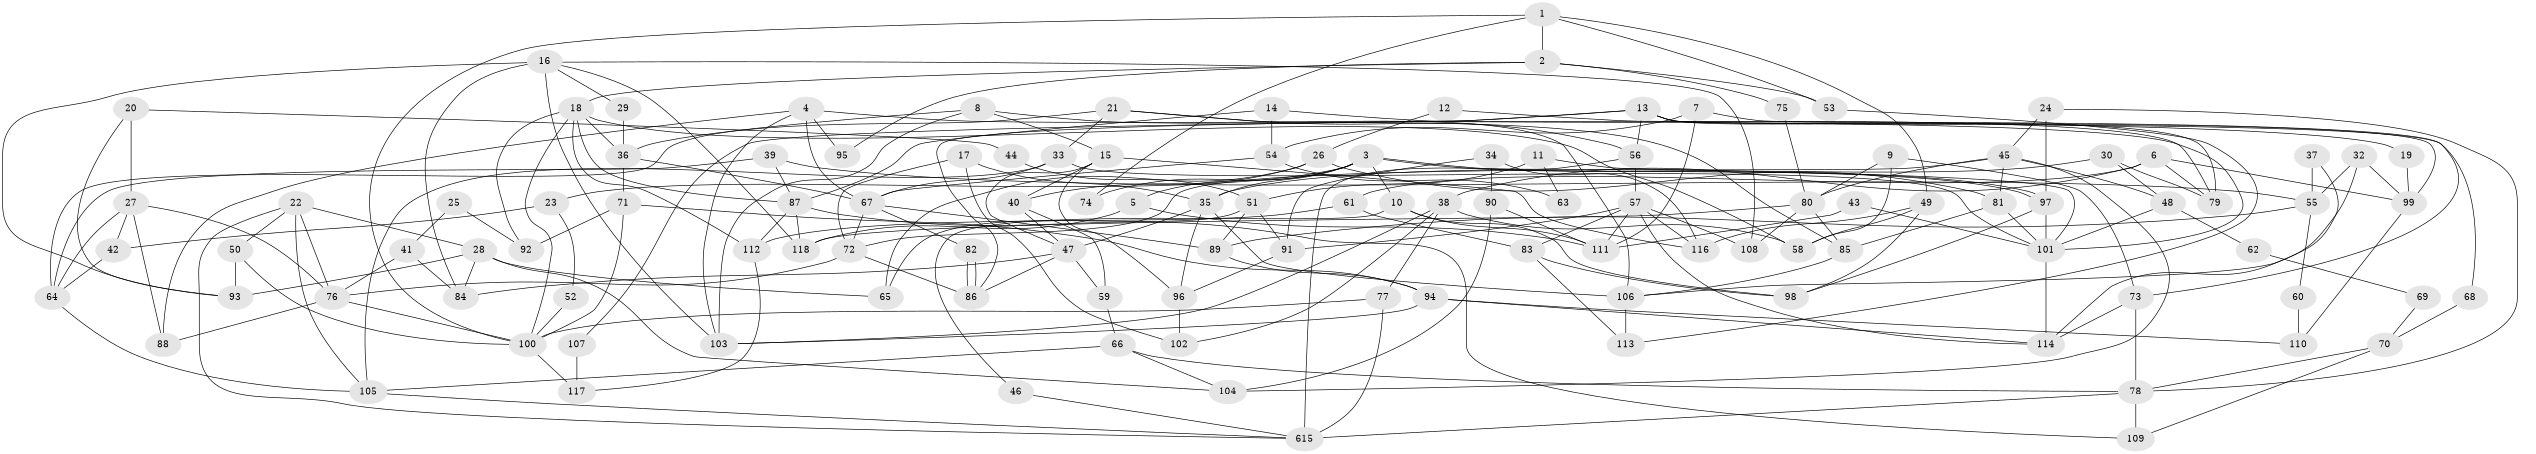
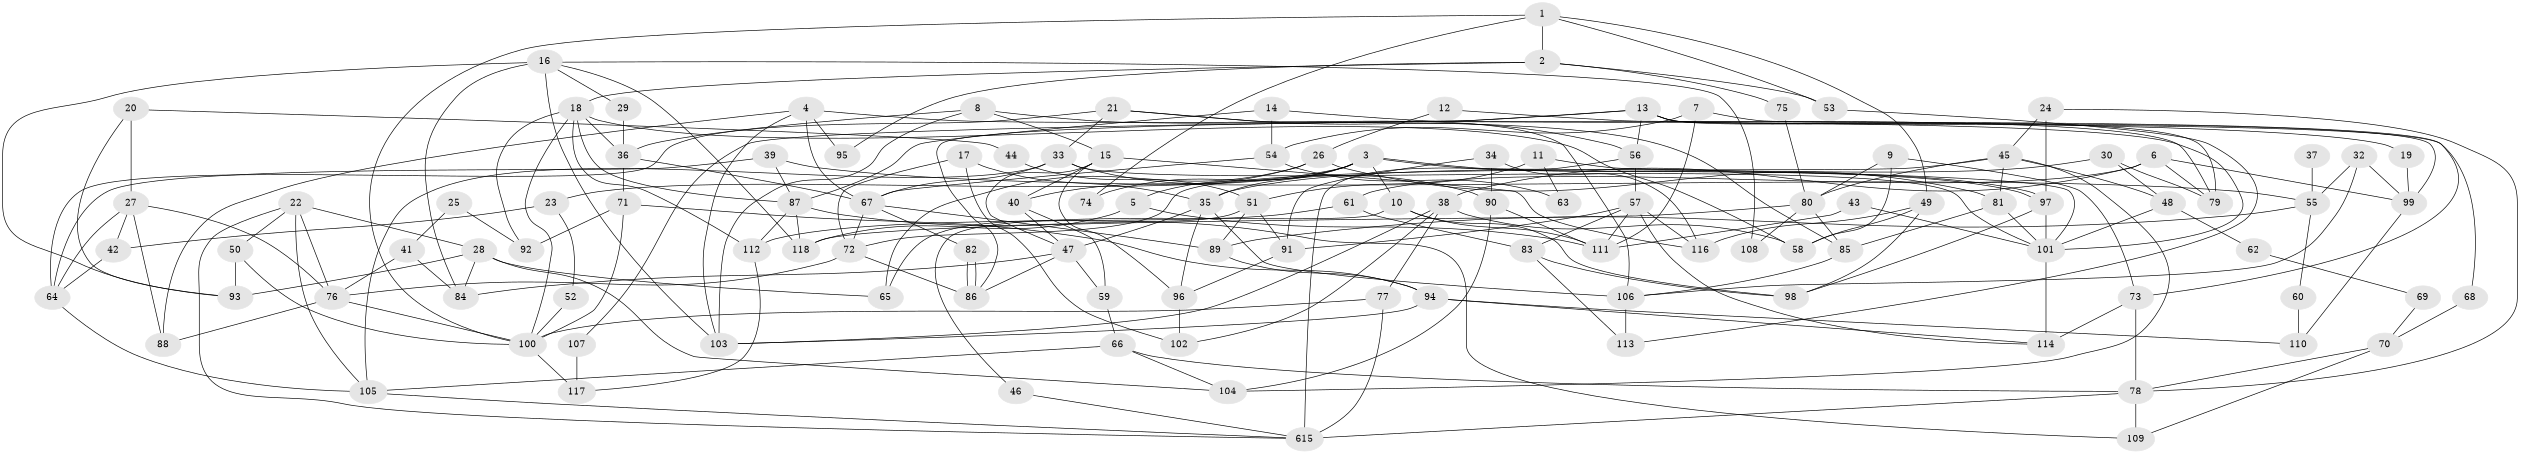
edge "33" -- "90": added
edge "57" -- "108": removed
edge "37" -- "114": removed
